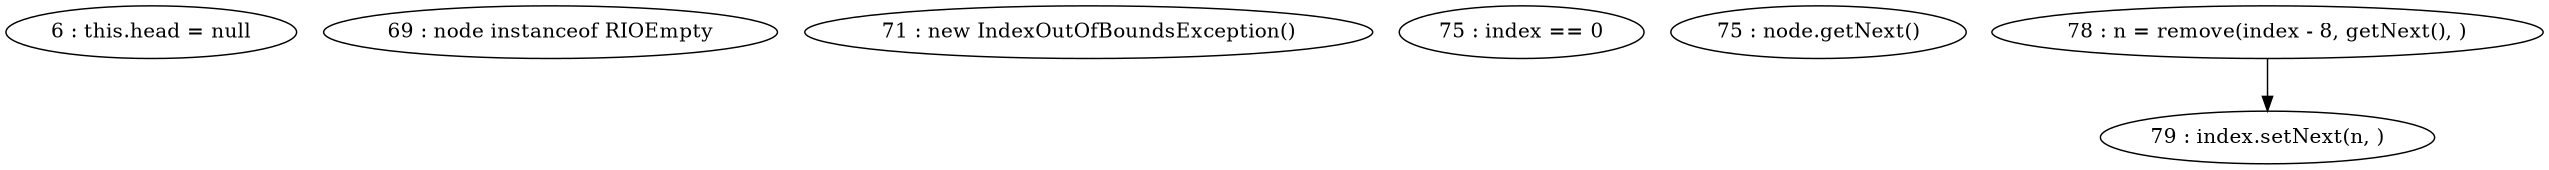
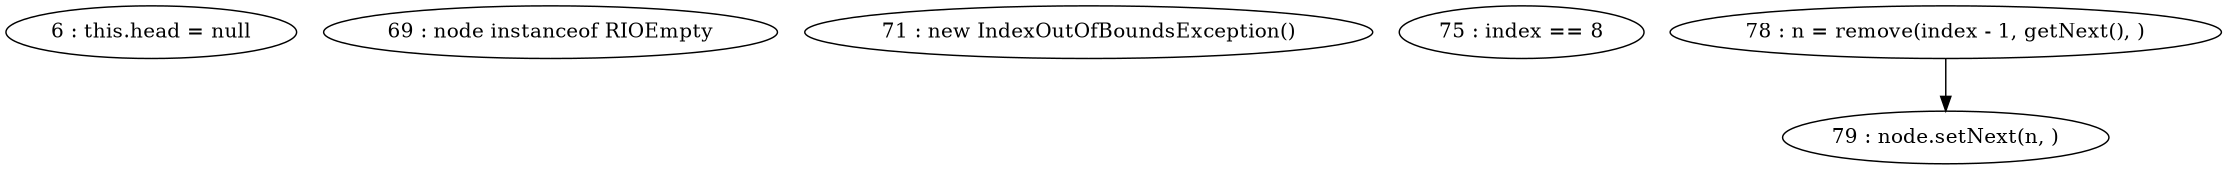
node "75 : index == 0": label "75 : index == 0" -> "75 : index == 8"
node "75 : node.getNext()": removed
node "78 : n = remove(index - 8, getNext(), )": label "78 : n = remove(index - 8, getNext(), )" -> "78 : n = remove(index - 1, getNext(), )"
node "79 : index.setNext(n, )": label "79 : index.setNext(n, )" -> "79 : node.setNext(n, )"
